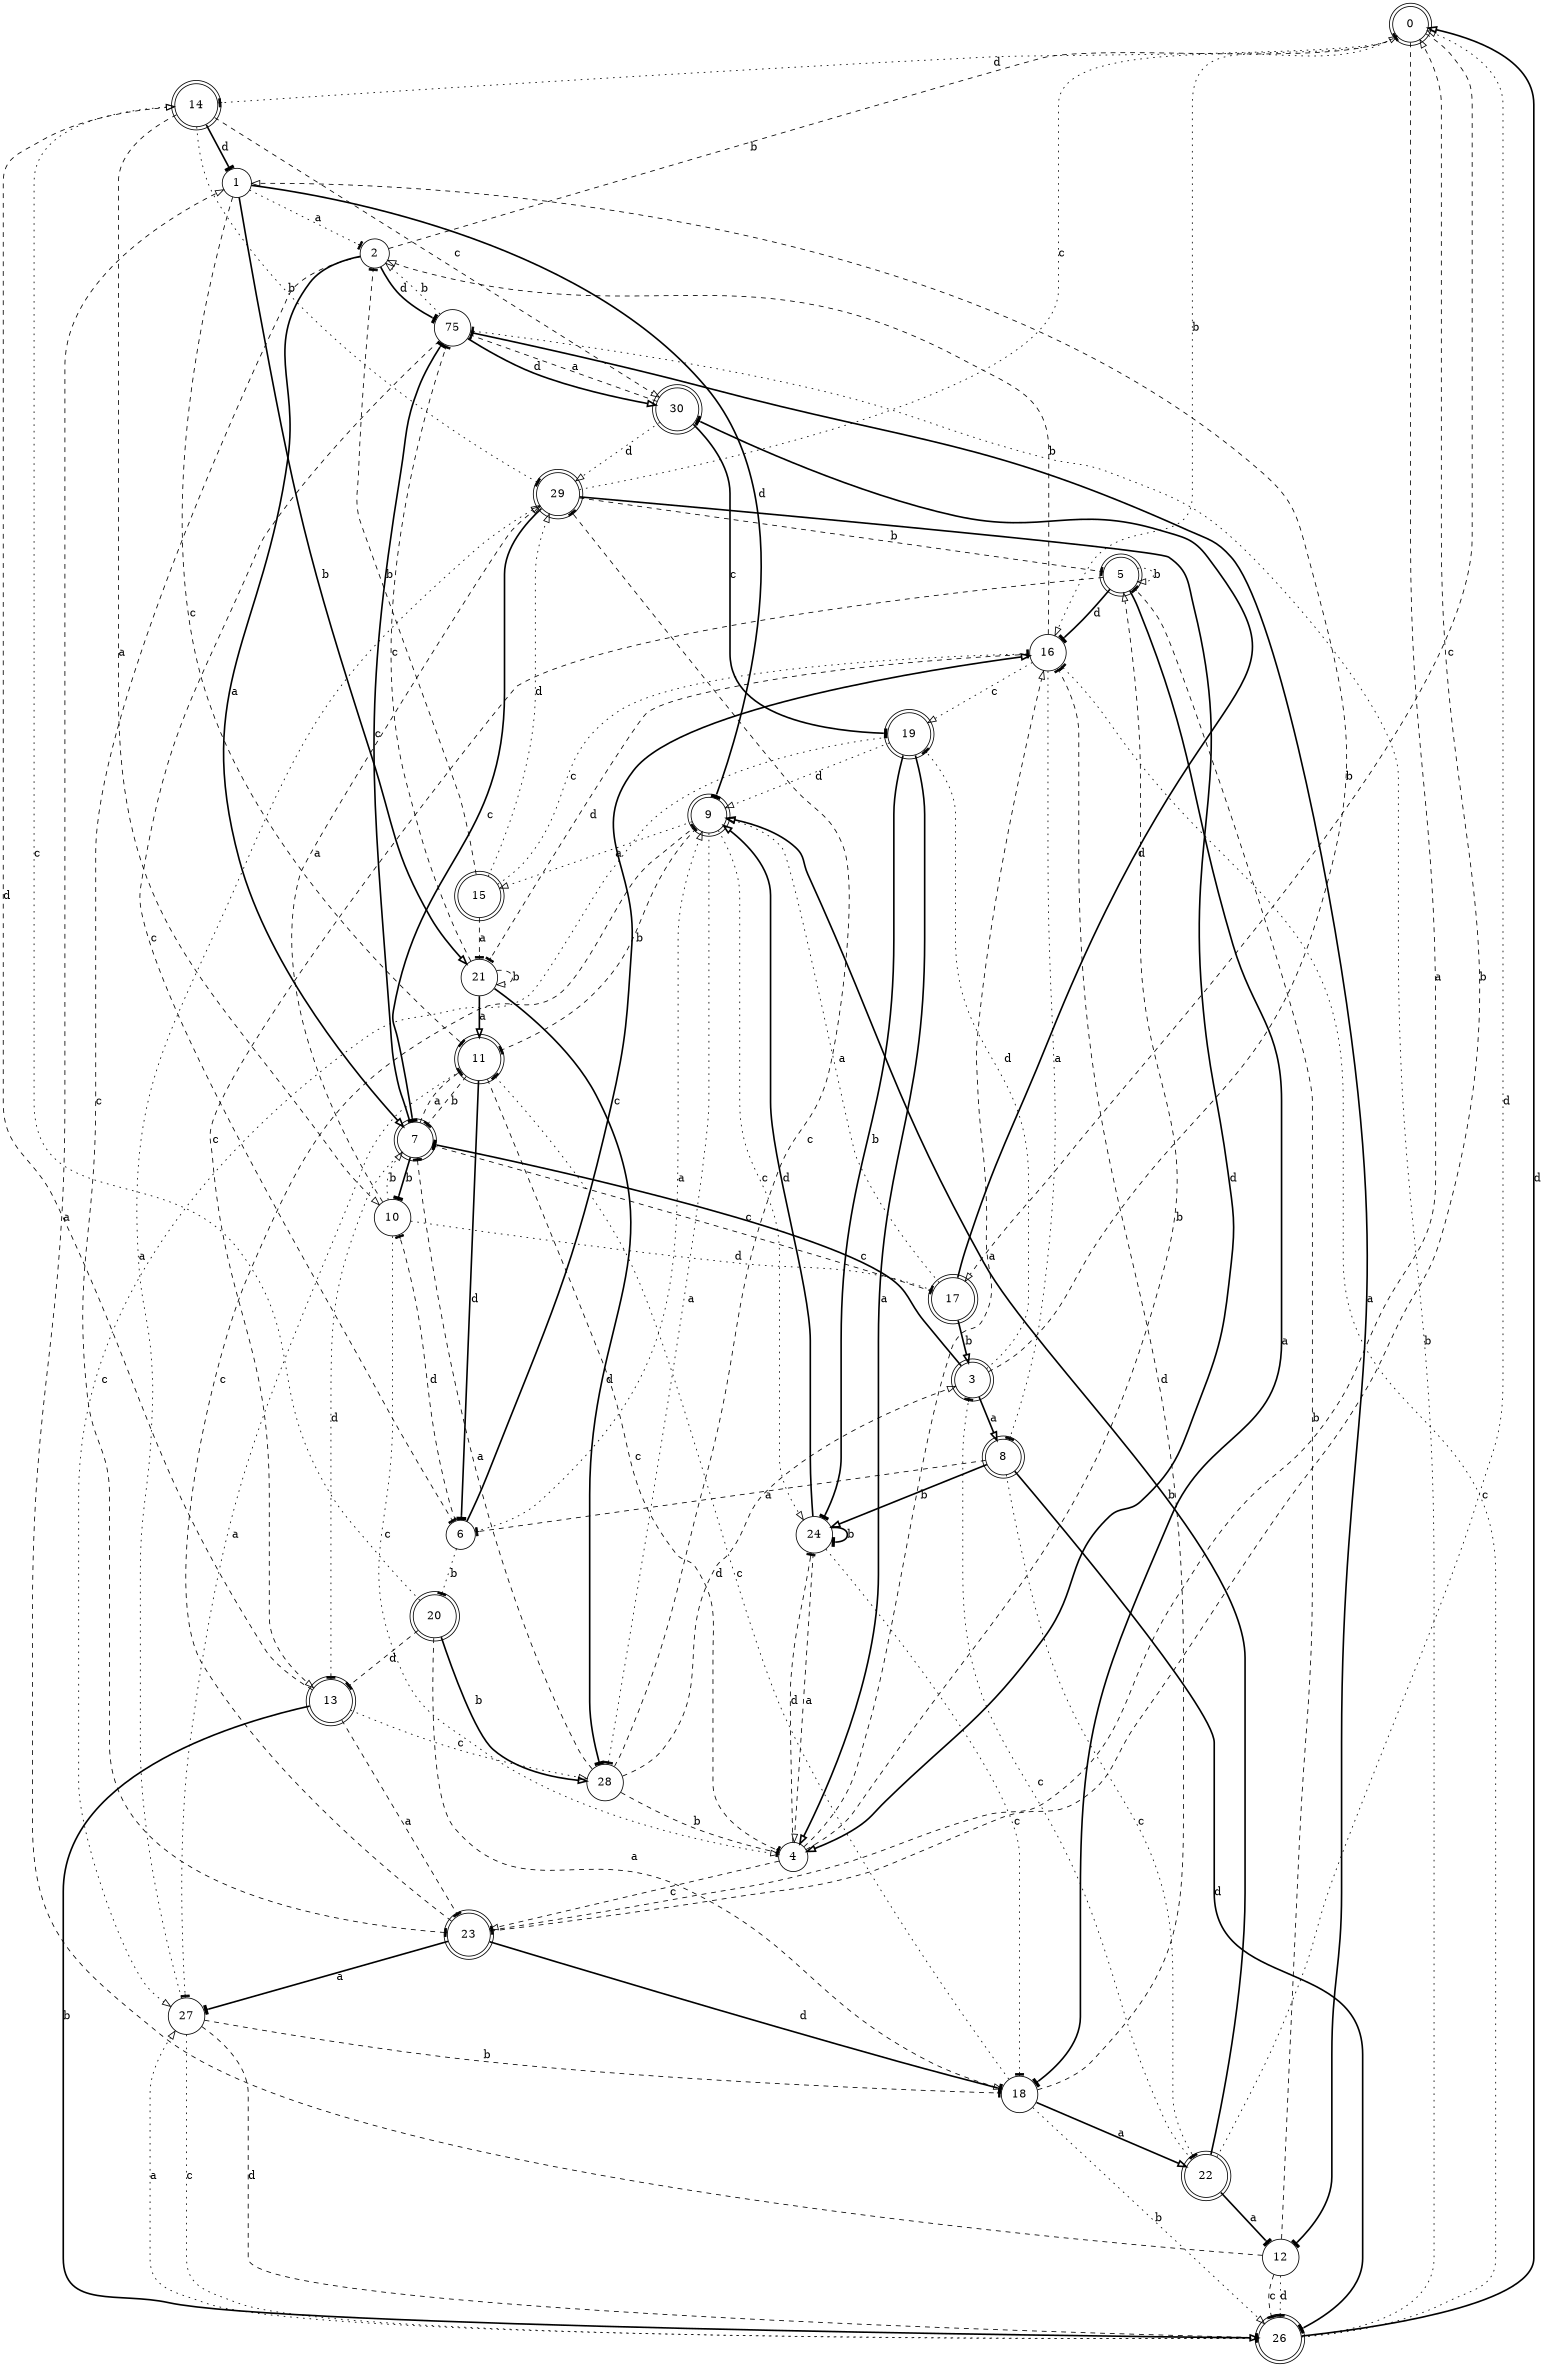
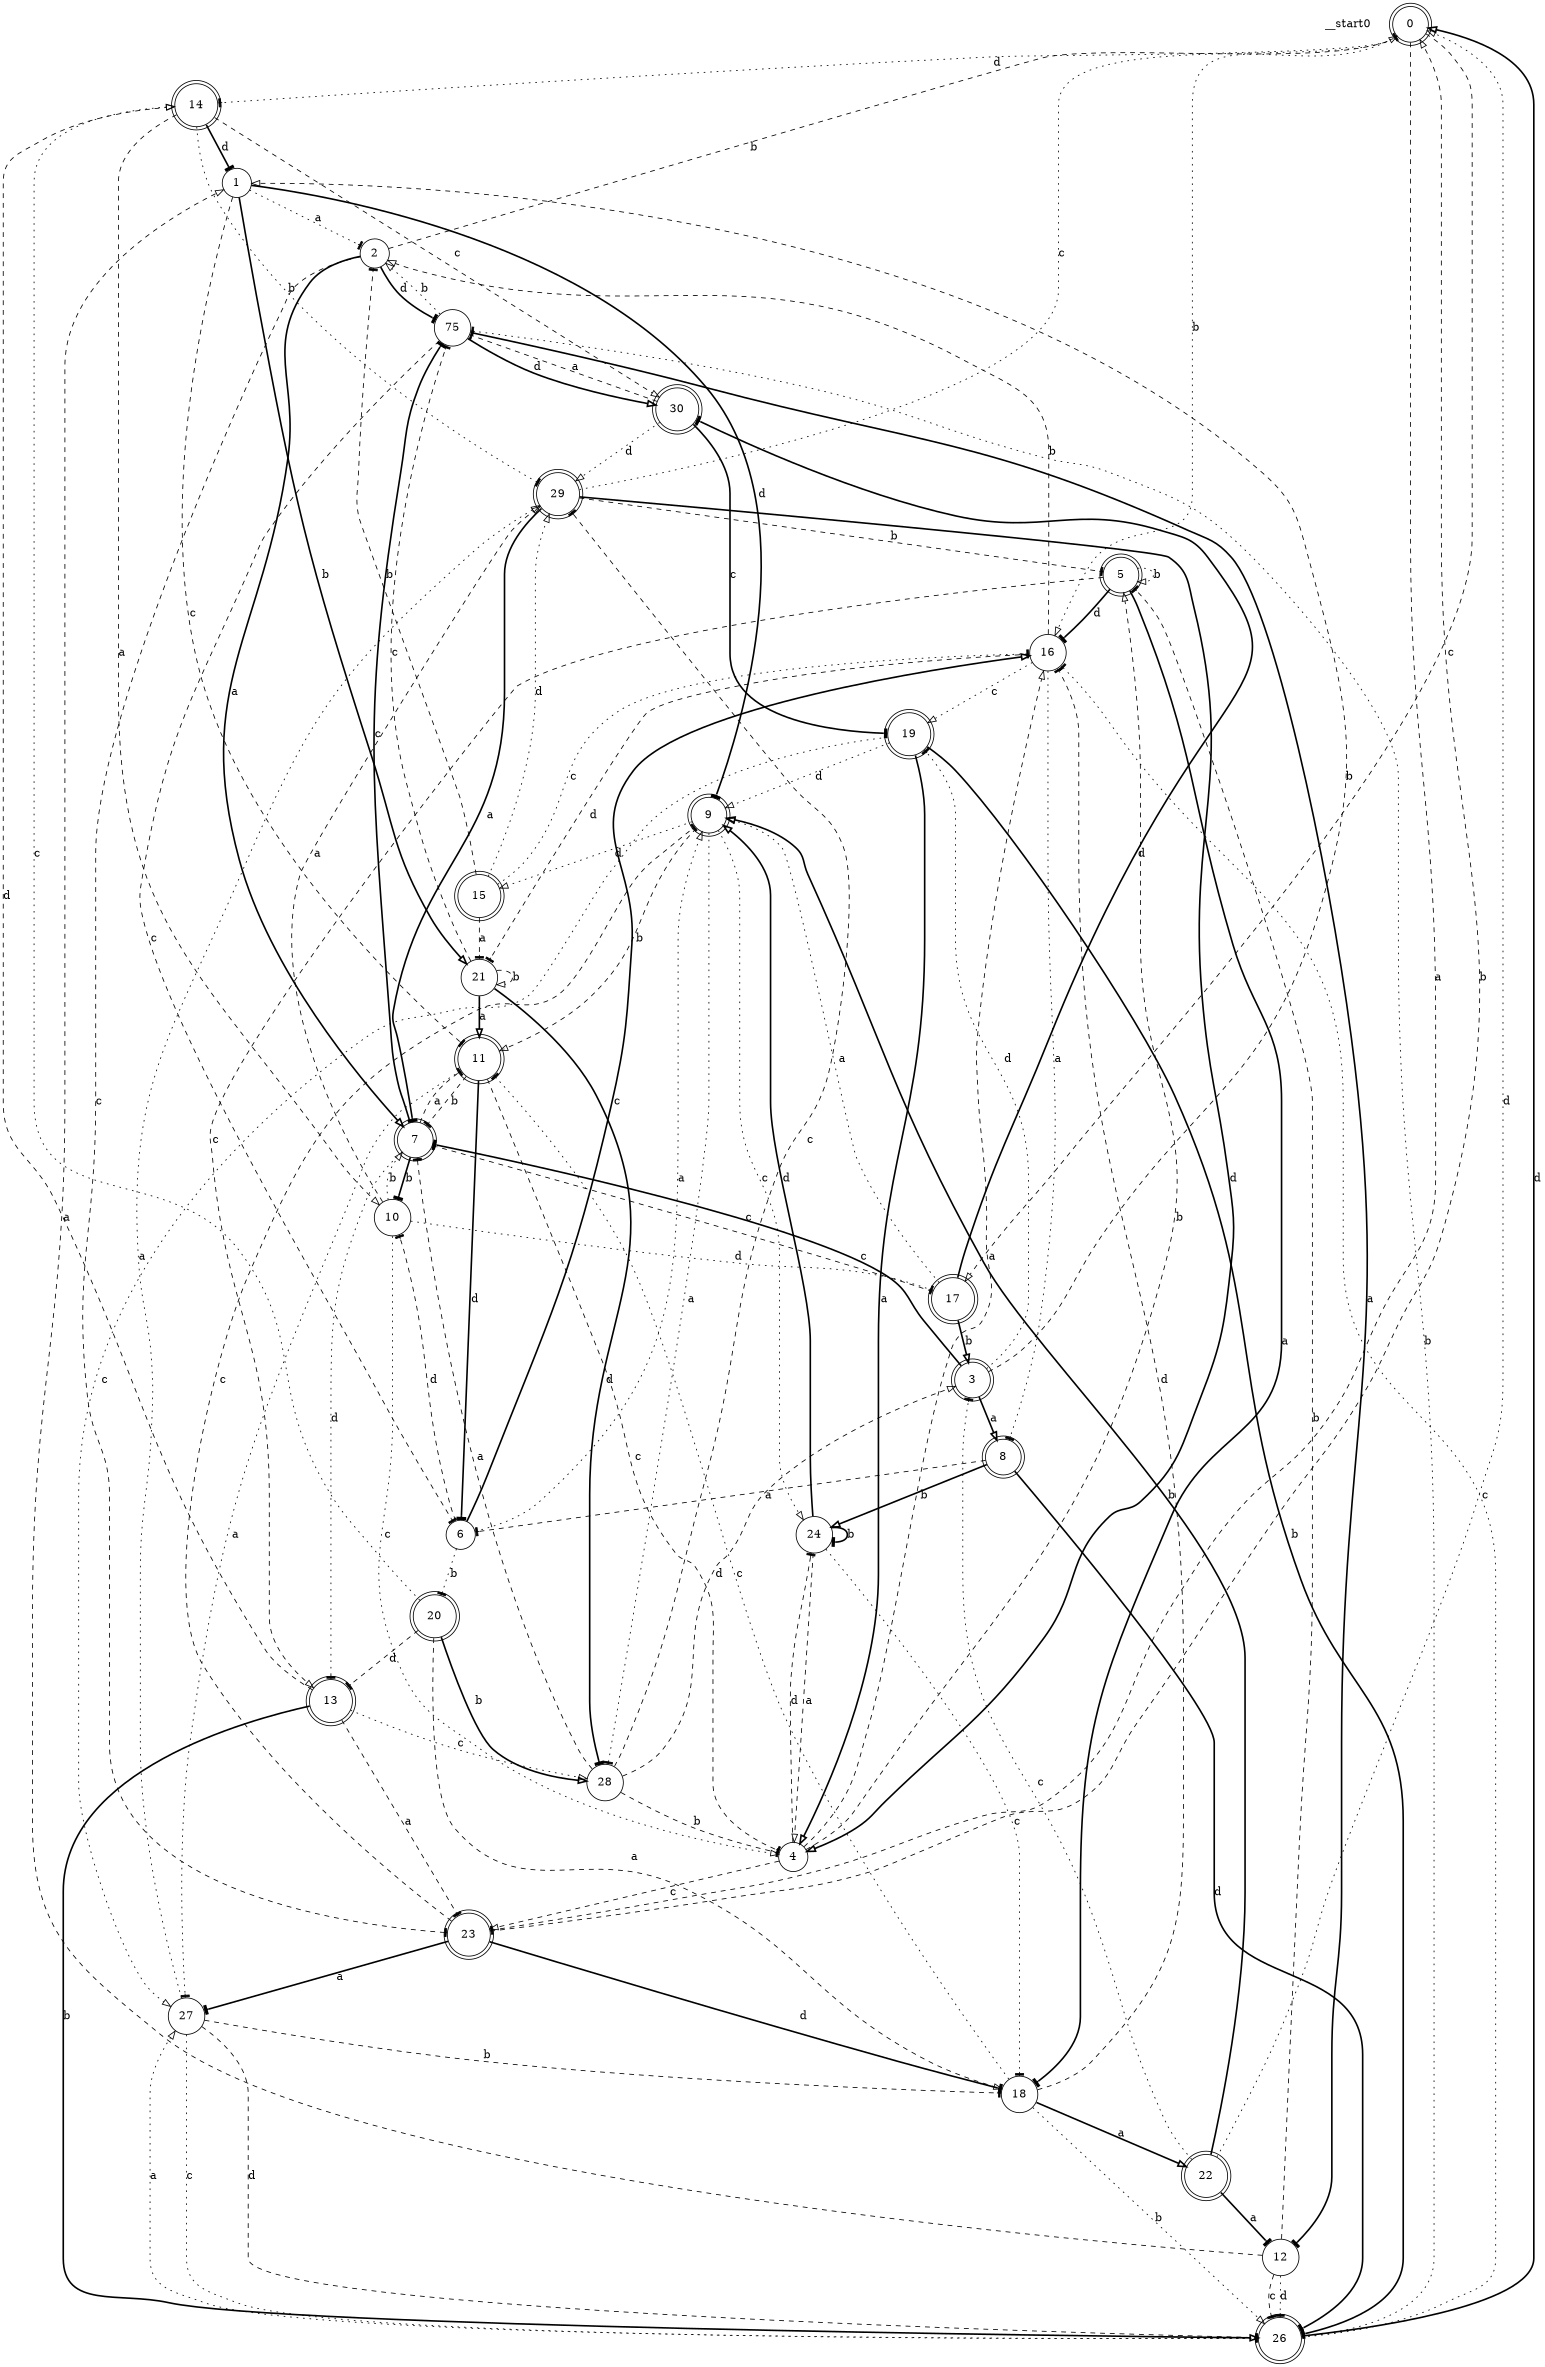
node "__start0": added
edge "29" -> "7": label "c" -> "a"
edge "9" -> "15": label "a" -> "d"
edge "9" -> "11": arrowhead tee -> onormal
edge "19" -> "24": now "19" -> "26"
edge "8" -> "22": removed, label "c"
